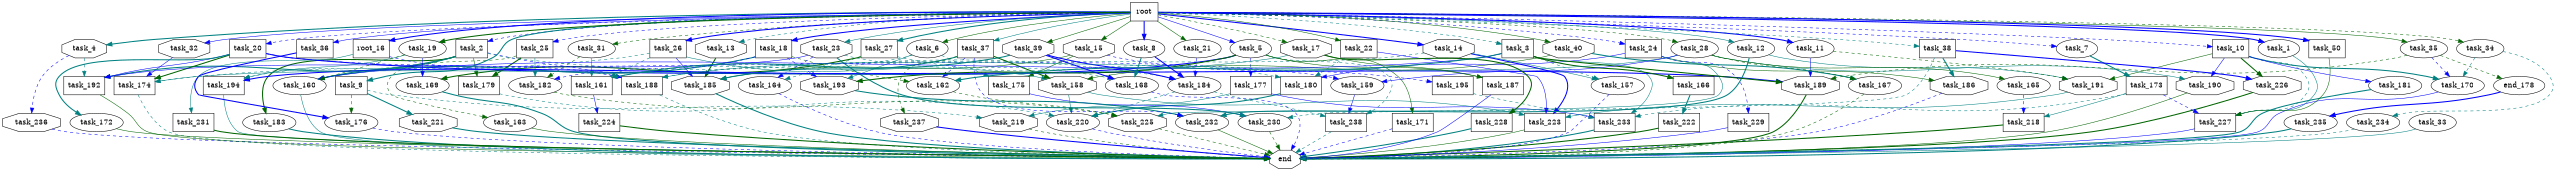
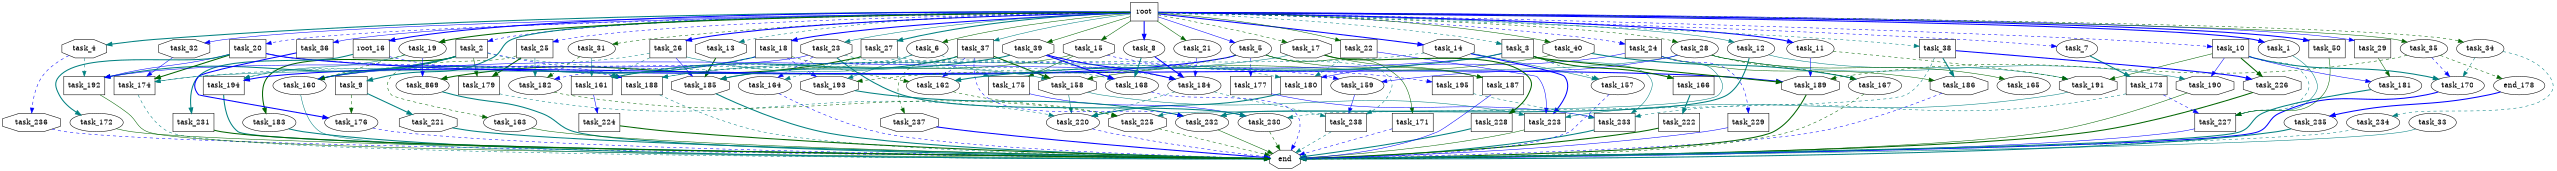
node "task_29": added
edge "root_16" -> "task_231": style solid -> bold
edge "task_5" -> "task_193": style bold -> dashed
node "task_169": label "task_169" -> "task_869"
node "task_219": removed
node "task_218": removed
edge "task_170" -> "end": style solid -> bold
edge "task_194" -> "end": style solid -> bold
